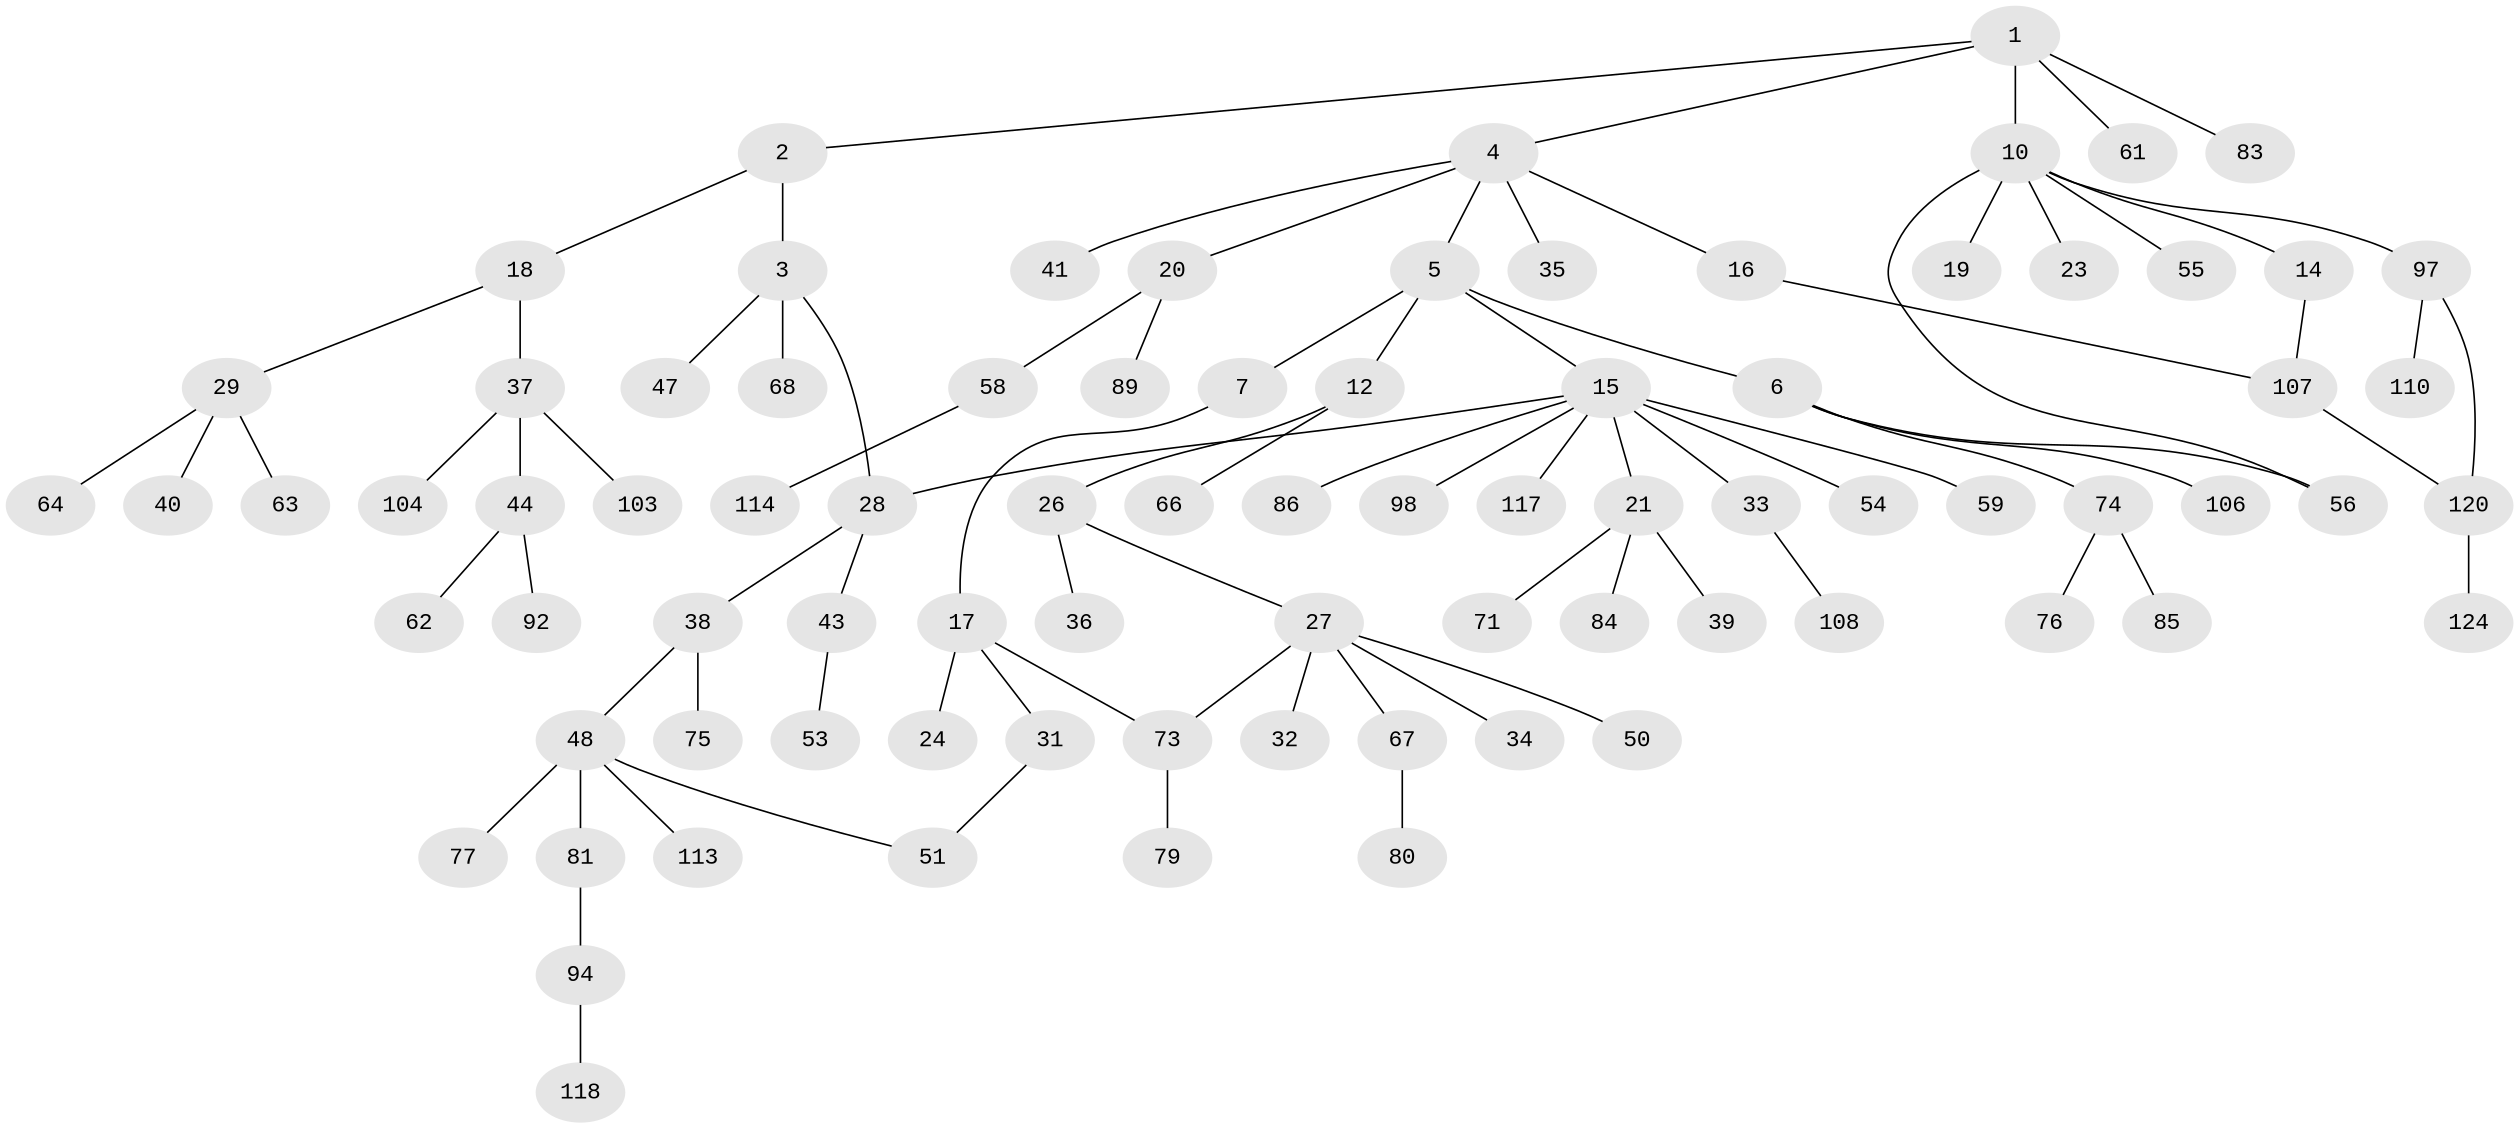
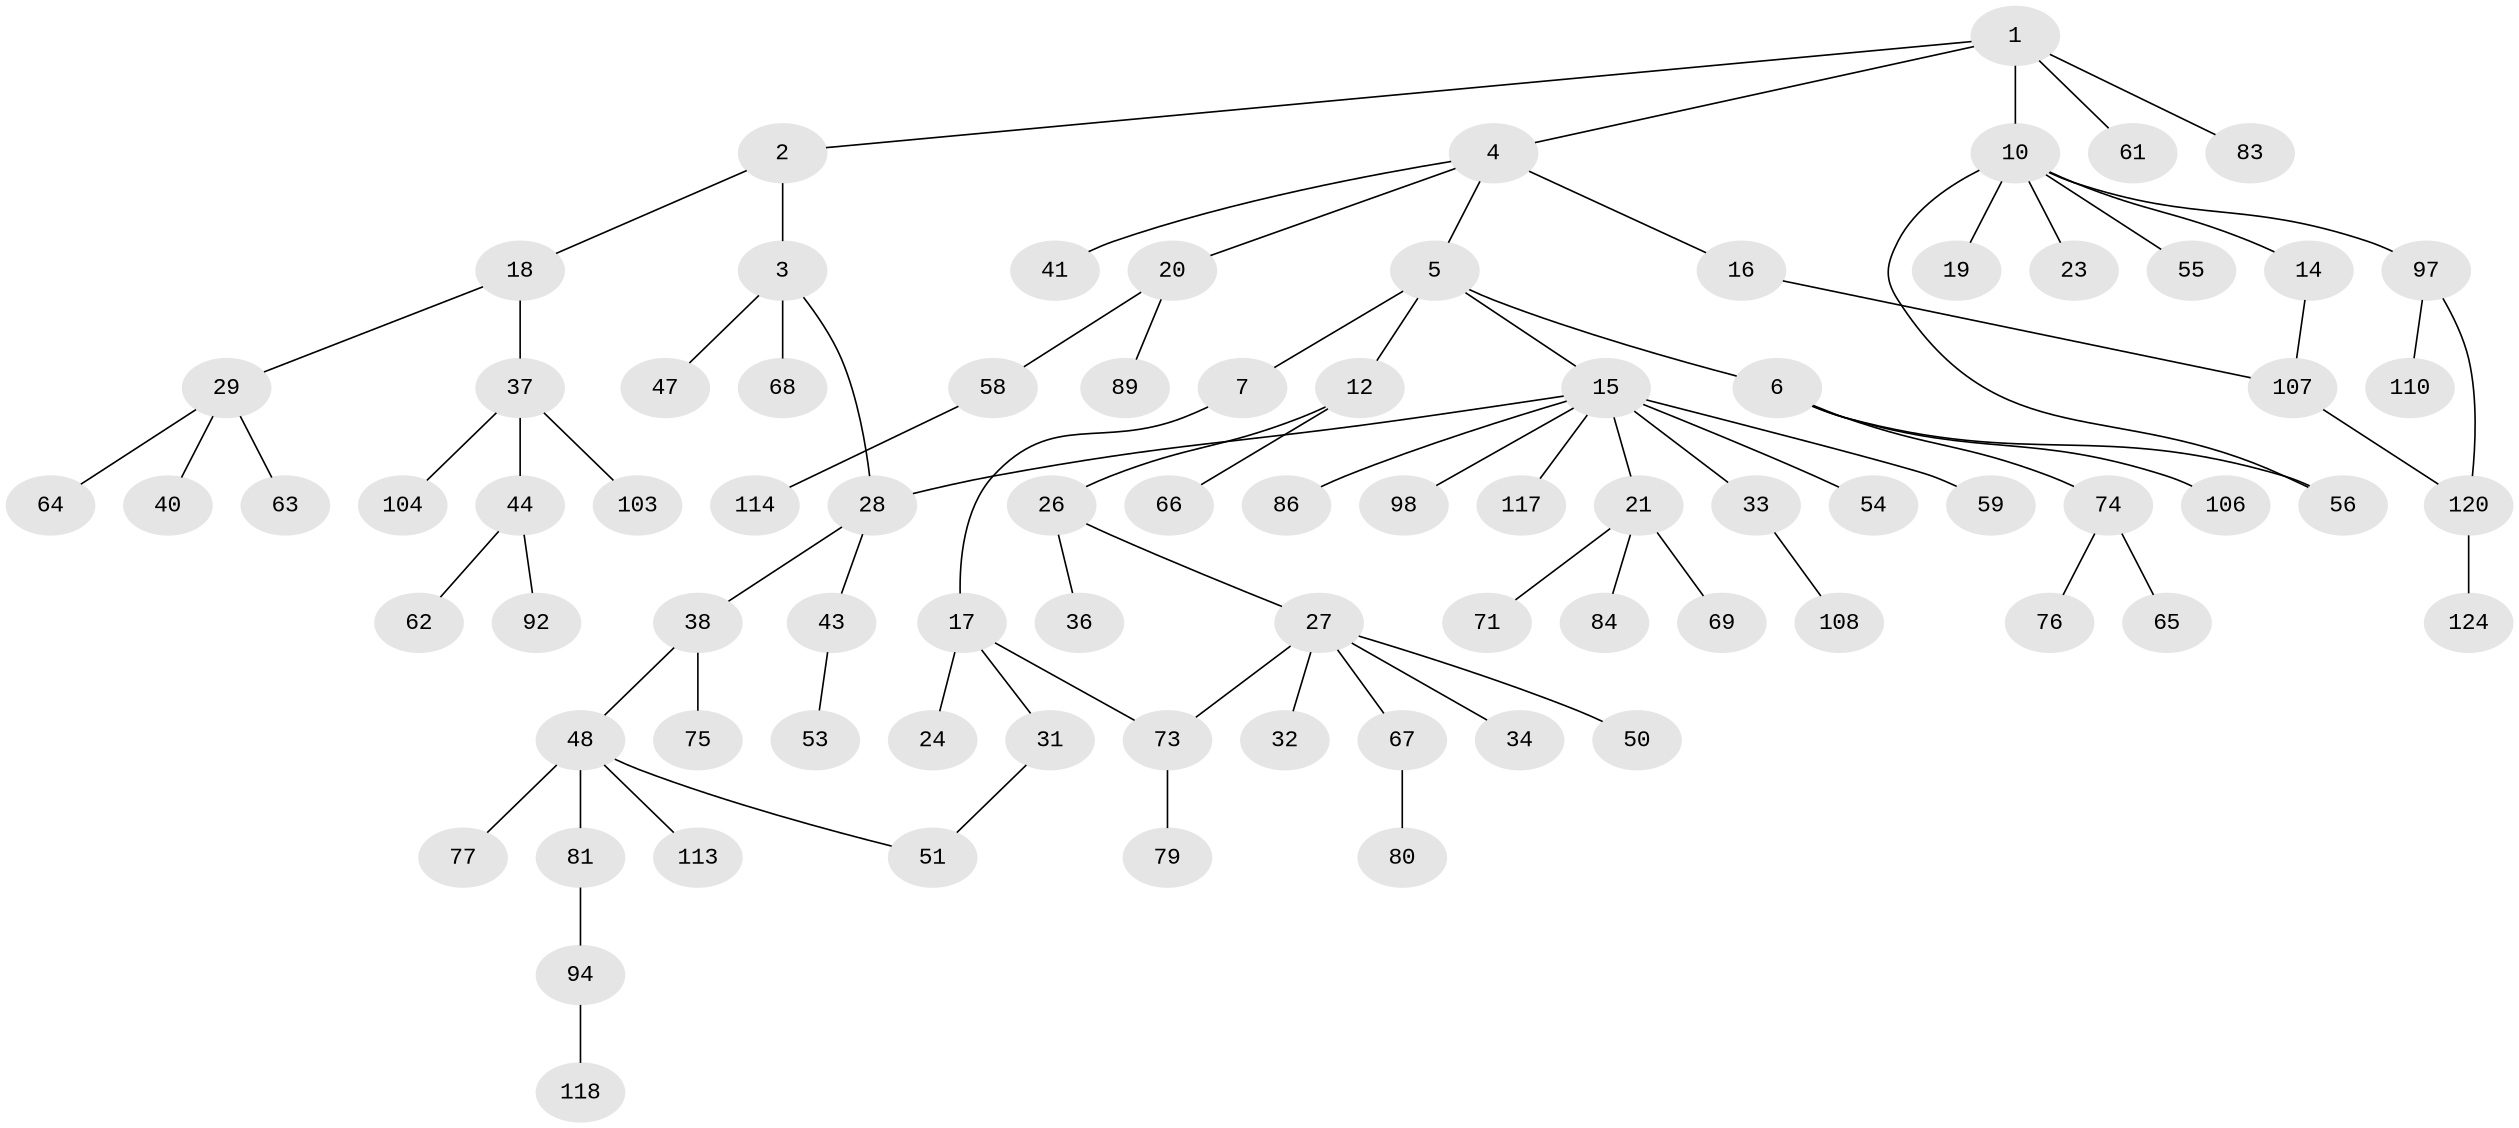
node "35": removed
node "39": label "39" -> "69"
node "85": label "85" -> "65"
